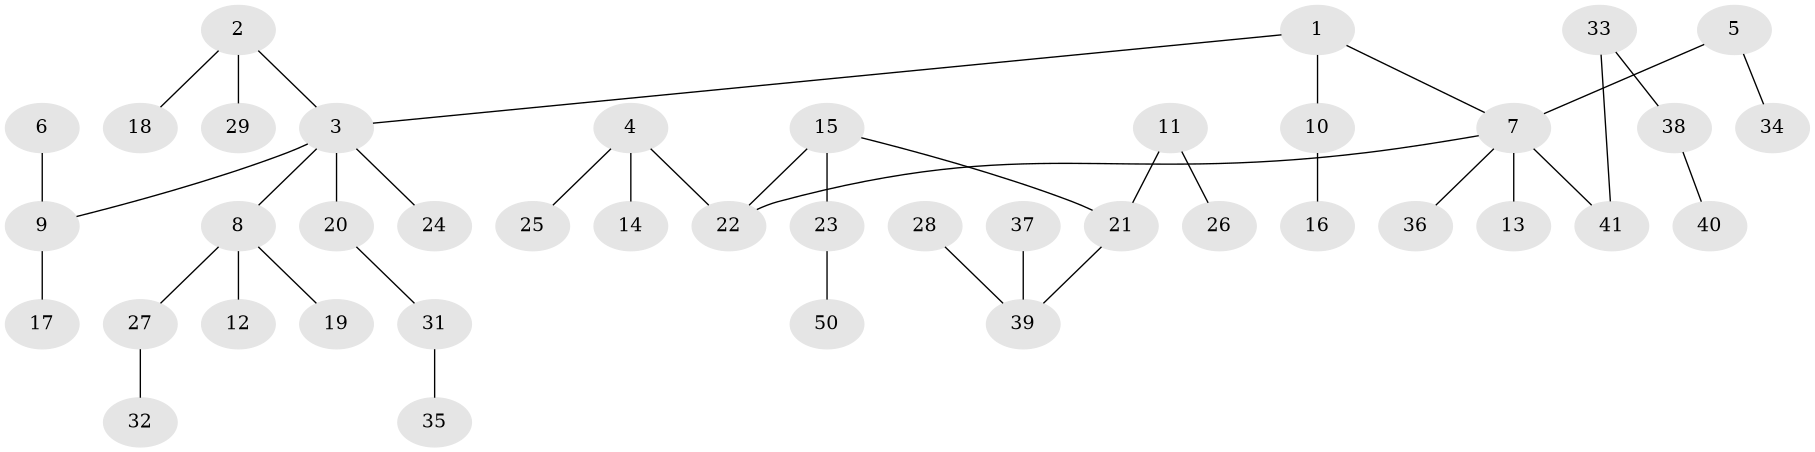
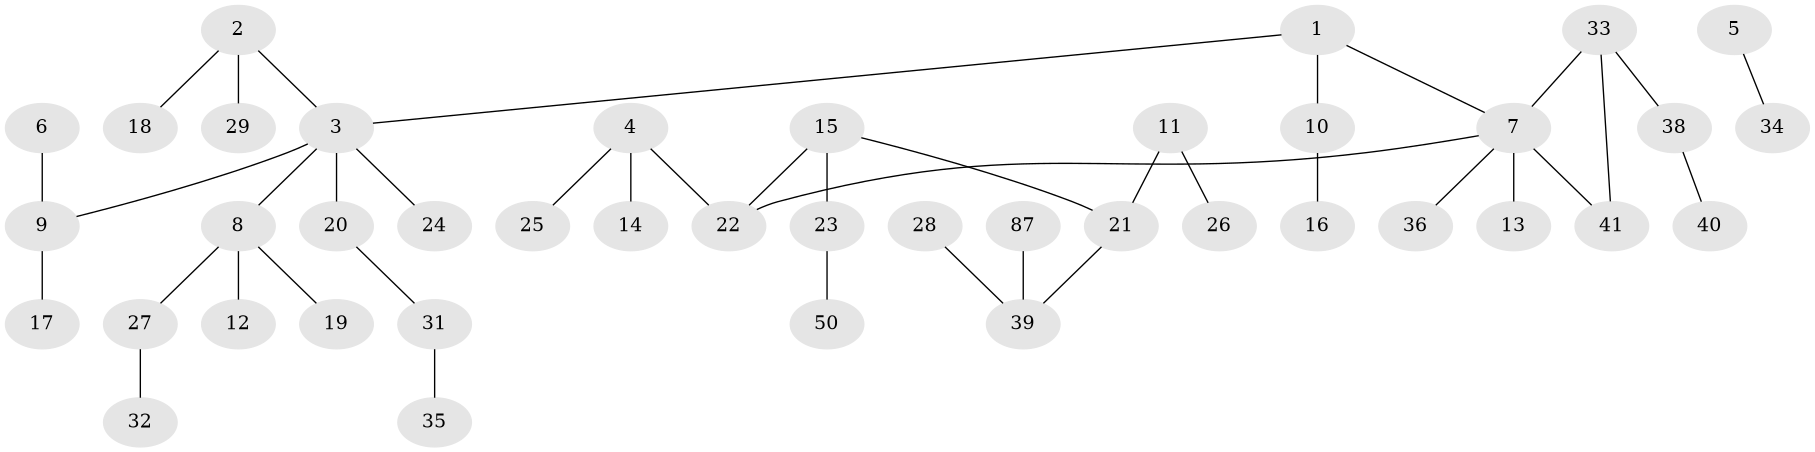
edge "5" -- "7": now "33" -- "7"
node "37": label "37" -> "87"
